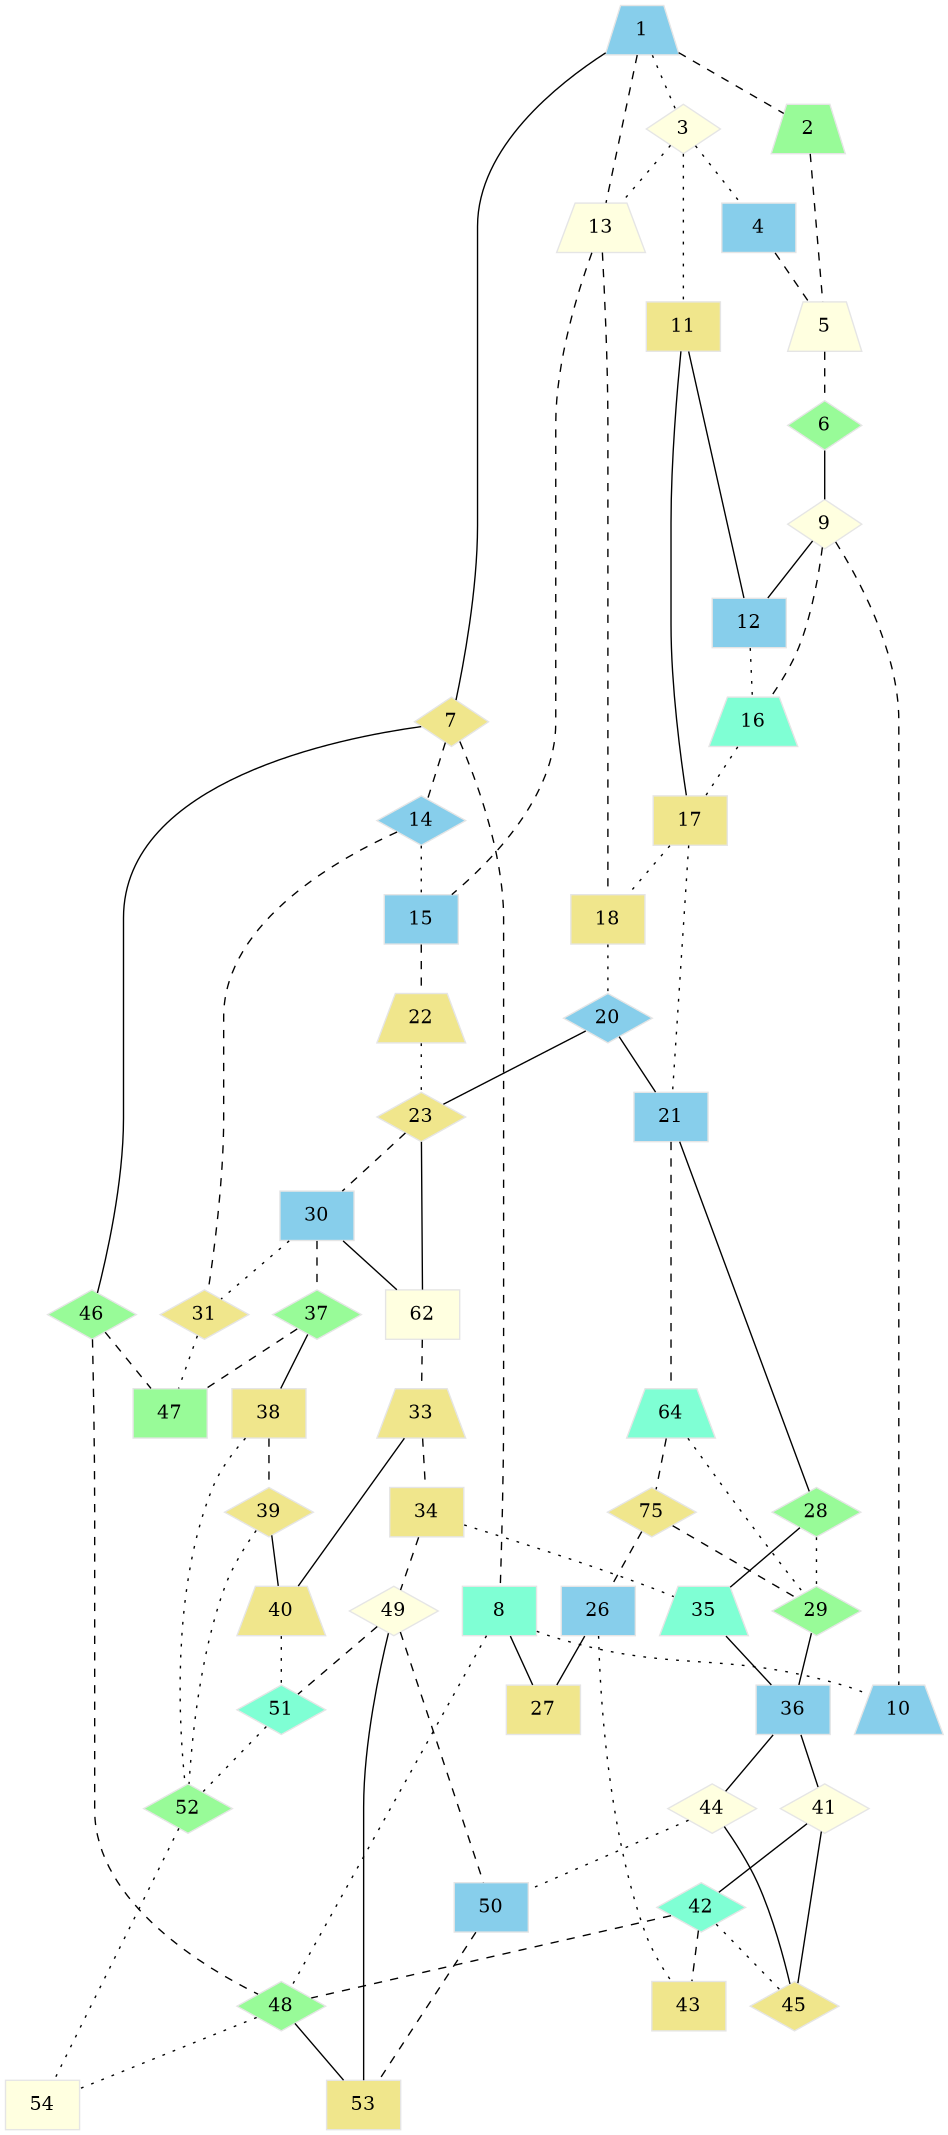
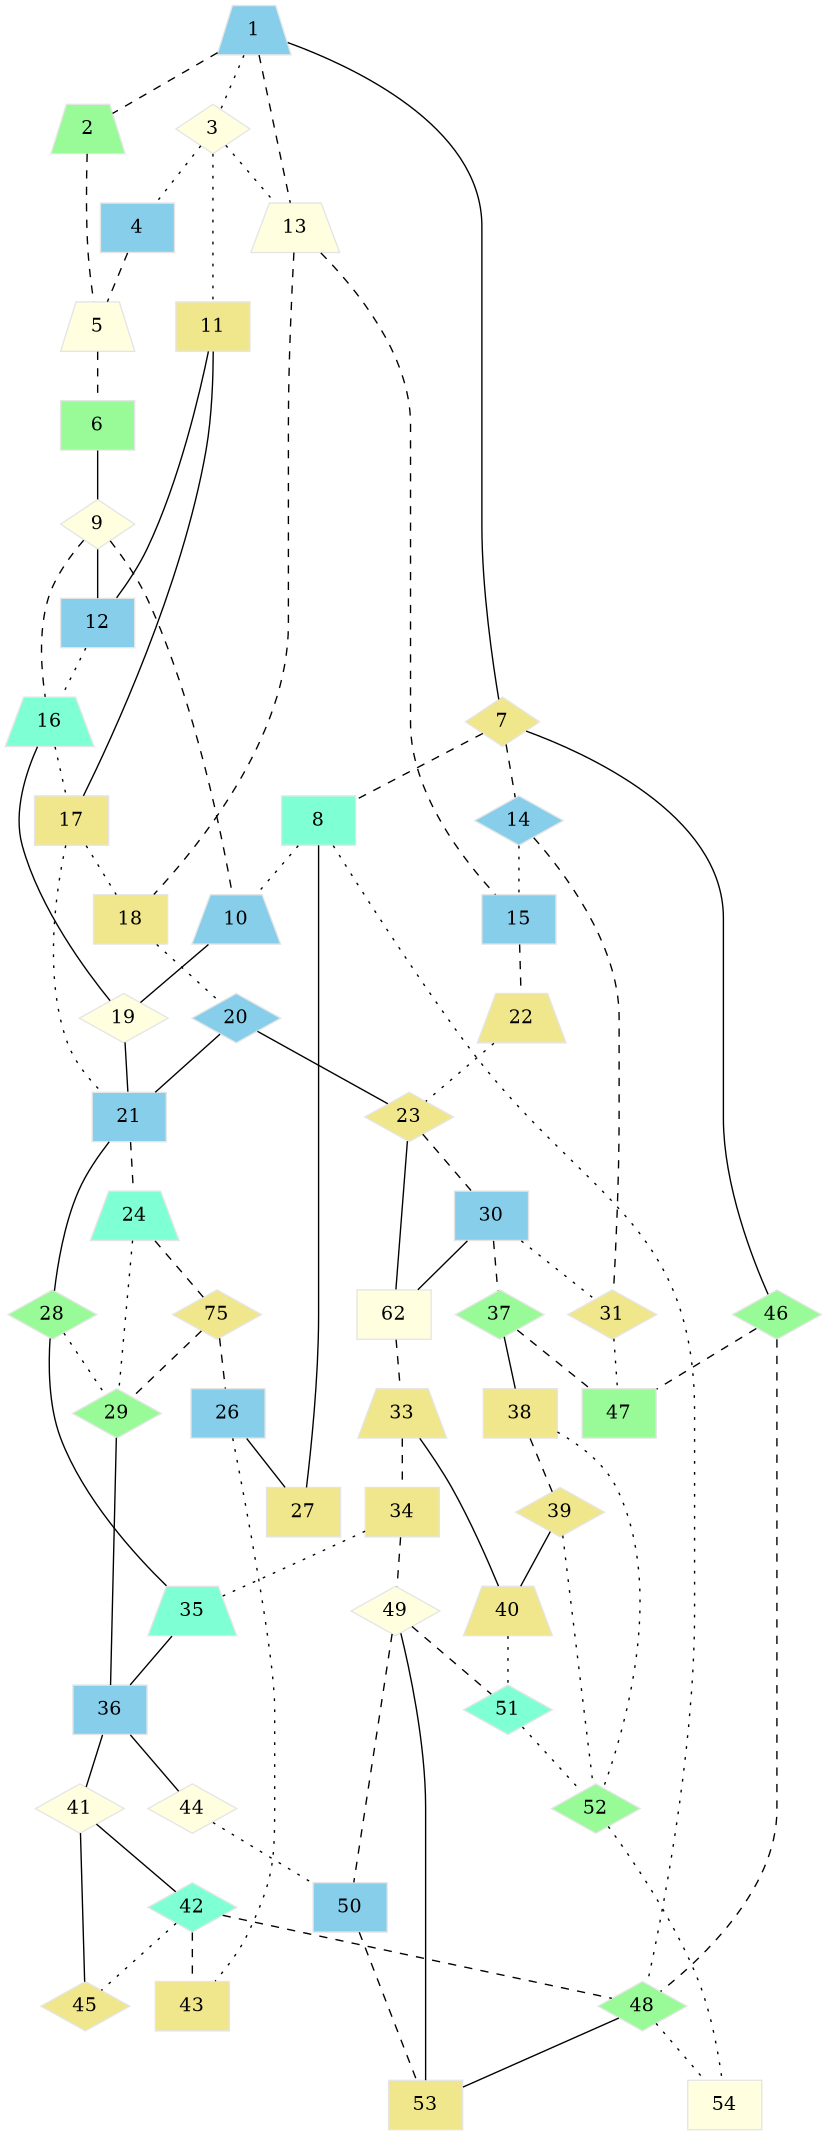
node "6": shape diamond -> box
node "19": added
node "64": label "64" -> "24"
edge "44" -- "45": removed
